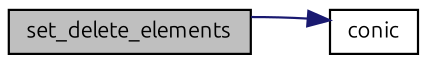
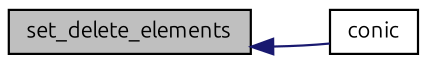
edge "set_delete_elements" -> "conic": reversed
